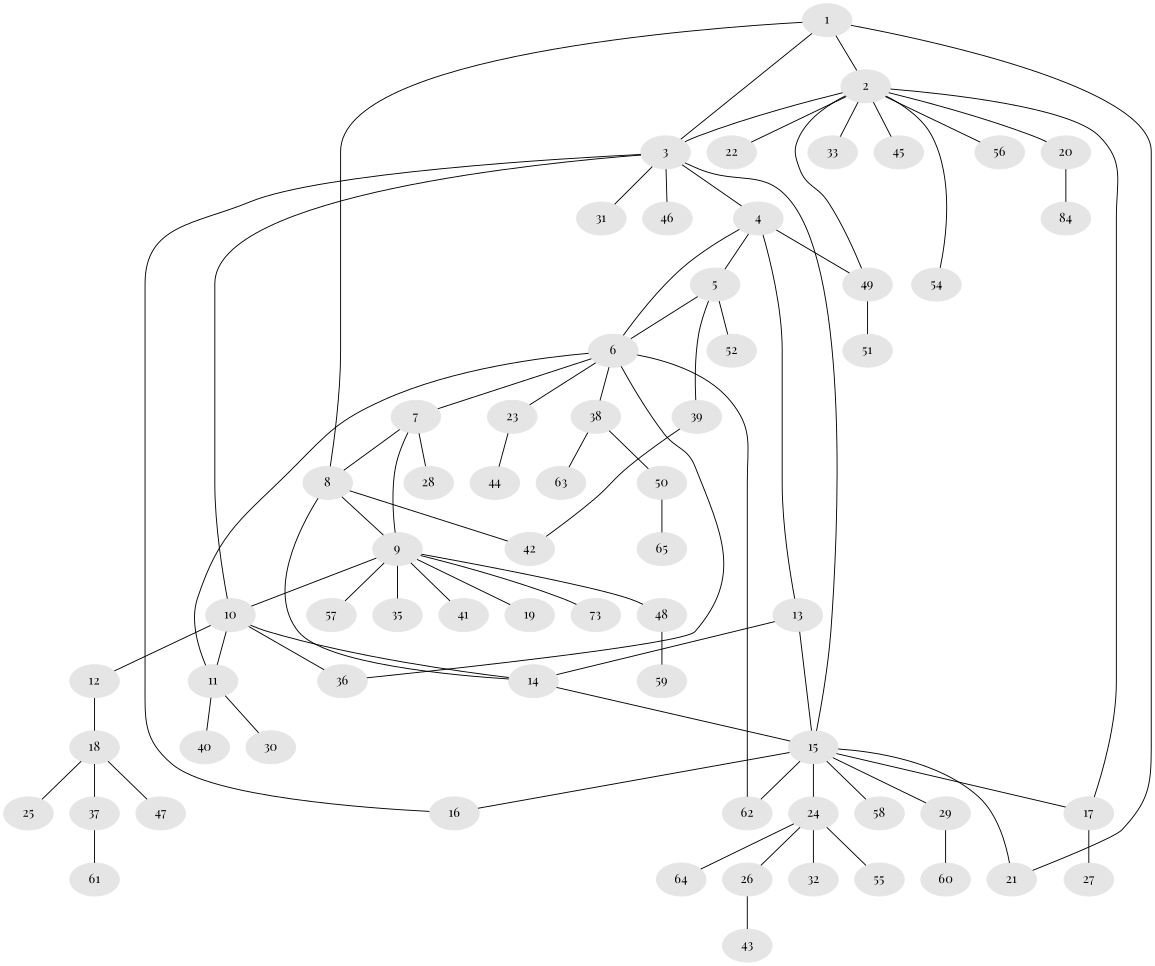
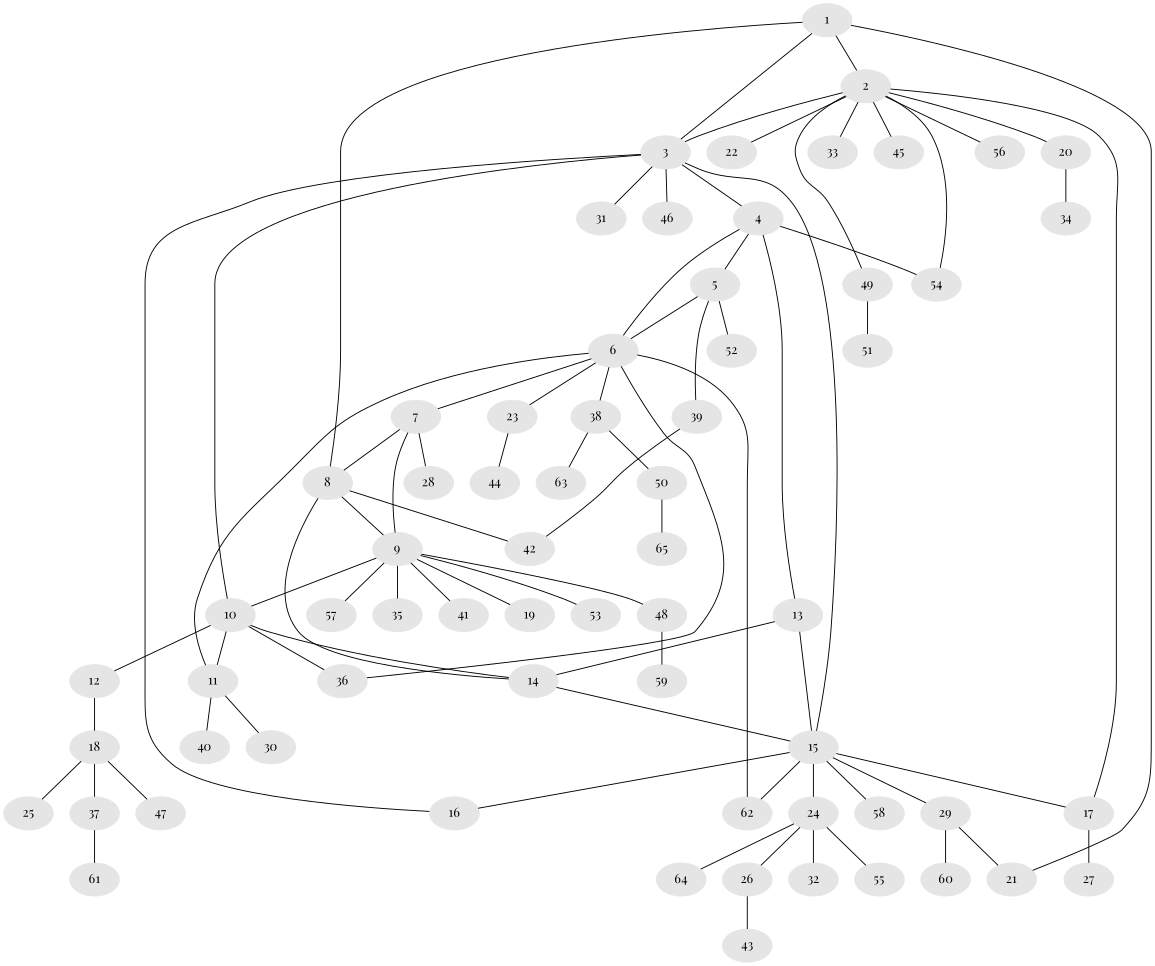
node "84": label "84" -> "34"
edge "4" -- "49": now "4" -- "54"
node "73": label "73" -> "53"
edge "15" -- "21": now "29" -- "21"
